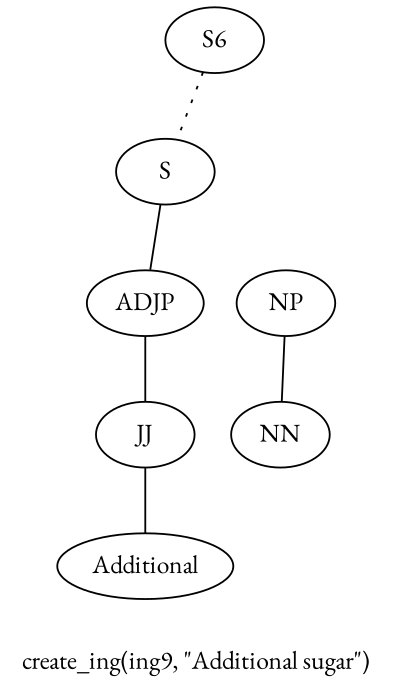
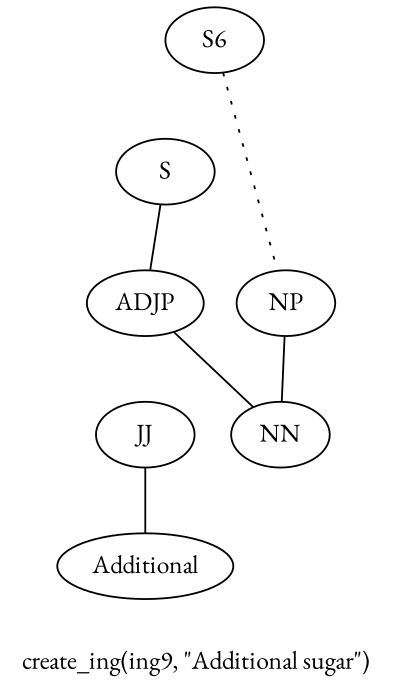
edge "S6" -- "S": now "S6" -- "NP"
edge "ADJP" -- "JJ": now "ADJP" -- "NN"
